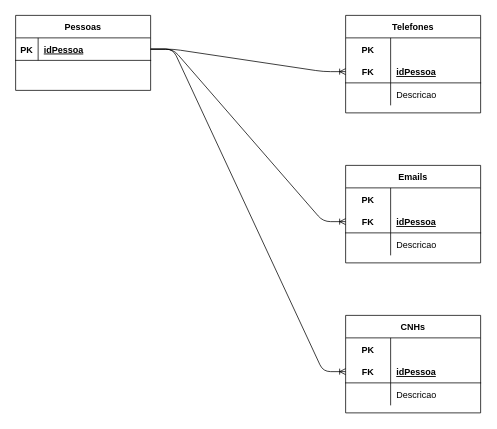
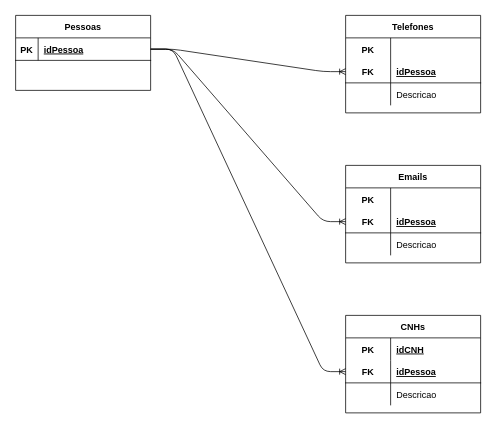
node "idCNH": added
